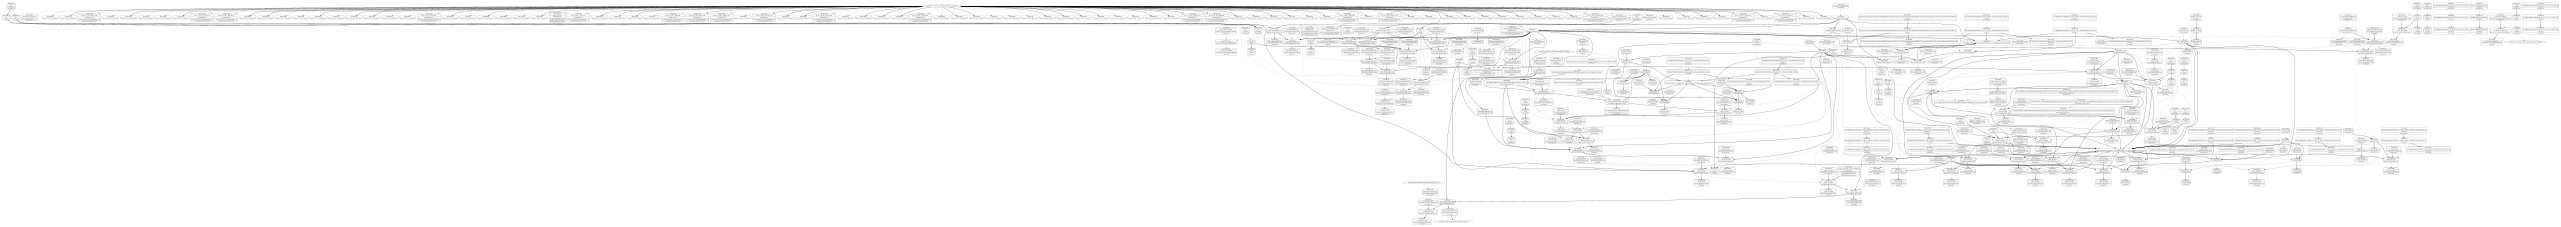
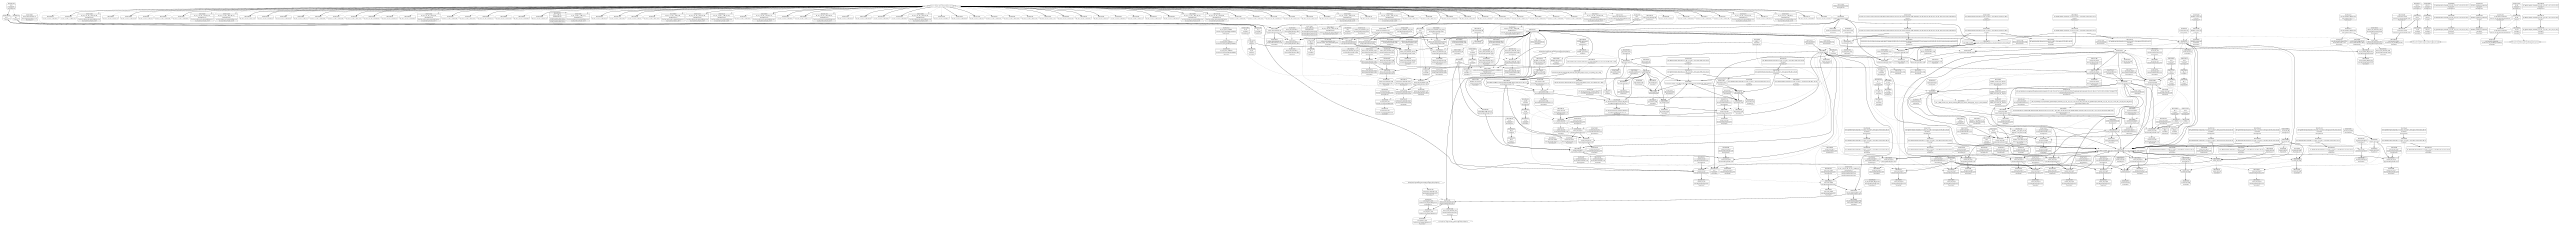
node "CONST[source:0(mediator),value:2(dynamic)][purpose:{object}]": added
